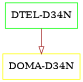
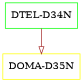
node "DOMA-D34N": label "DOMA-D34N" -> "DOMA-D35N"
